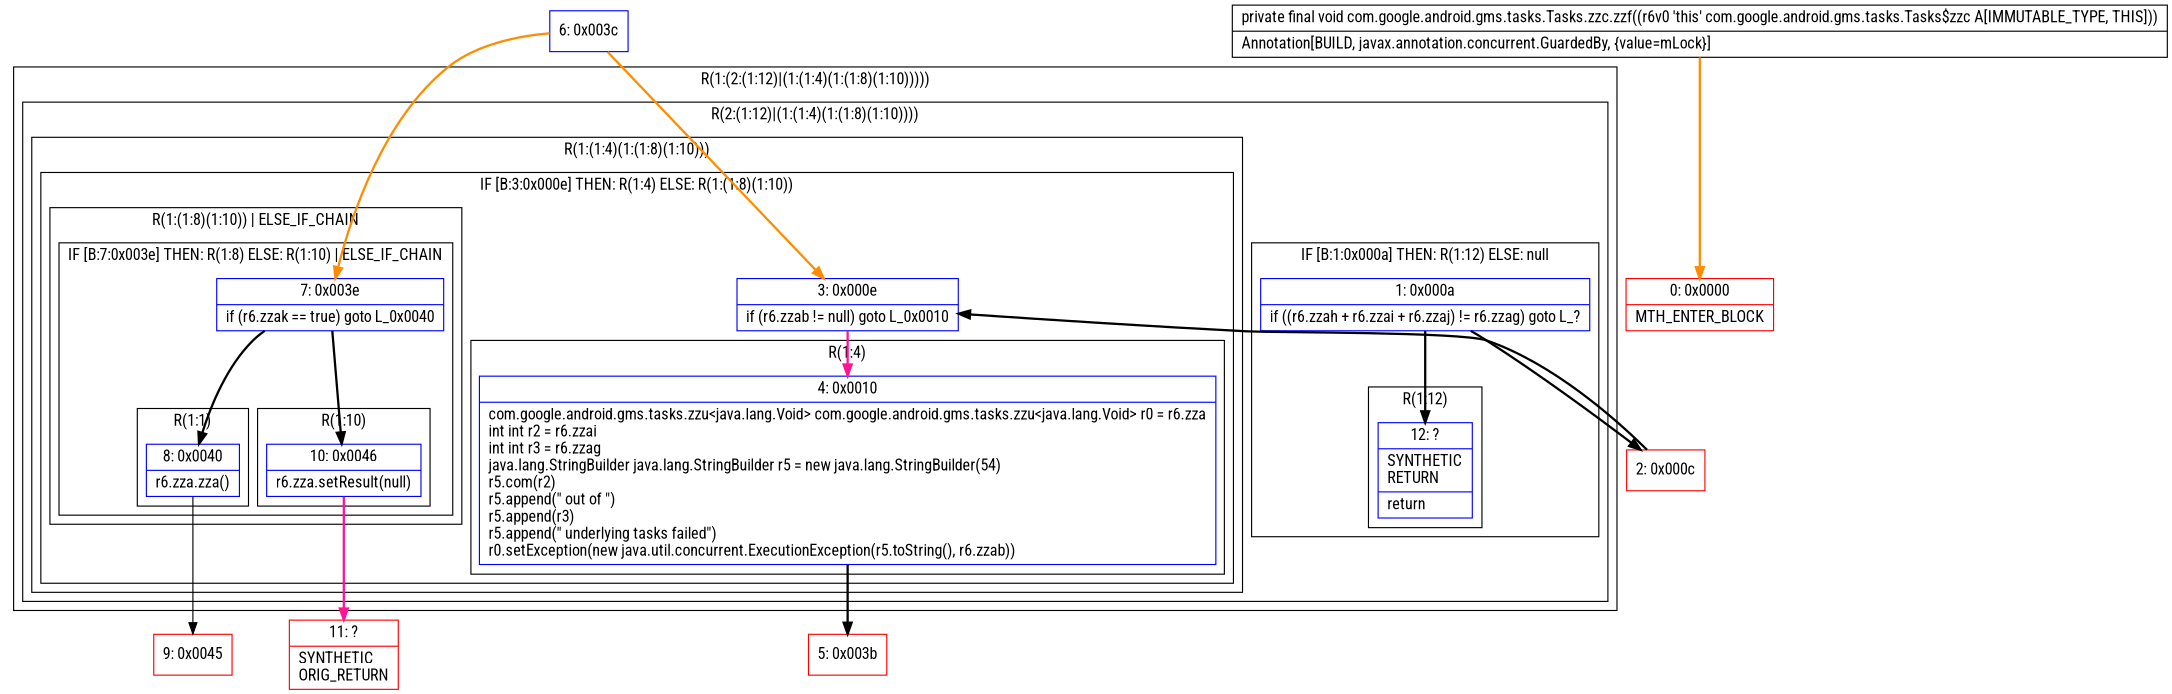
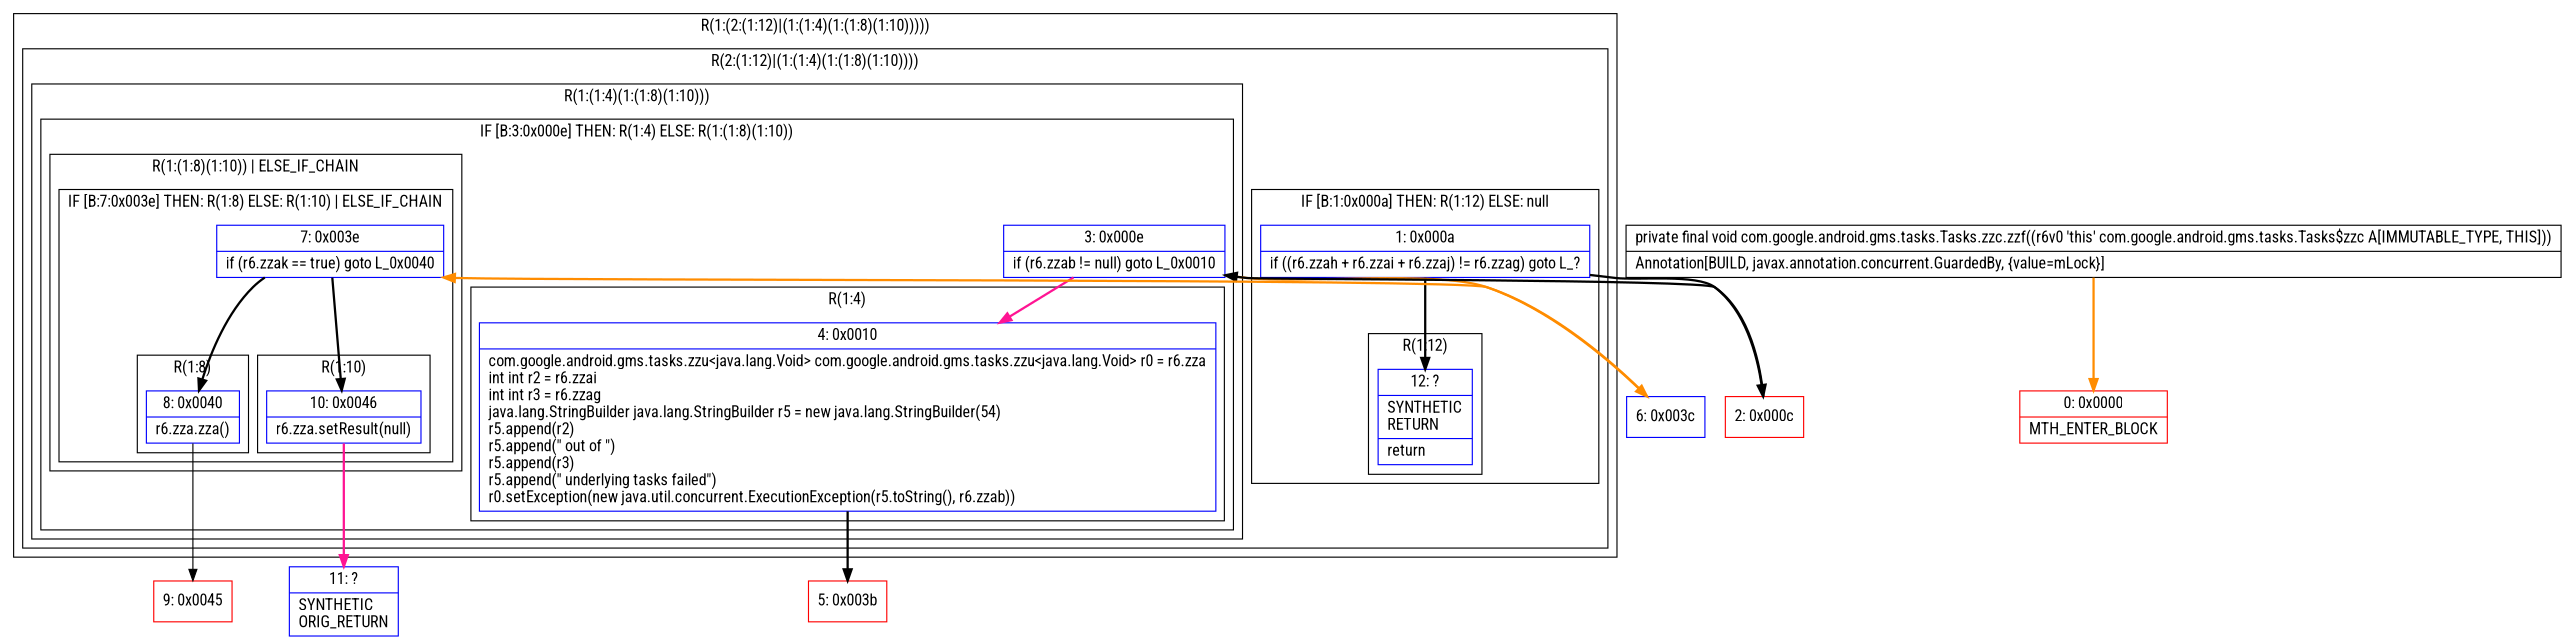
edge "6: 0x003c" -> "3: 0x000e": reversed
cluster "R(1:1)": label "R(1:1)" -> "R(1:8)"
node "4: 0x0010": text "r5.com(r2)" -> "r5.append(r2)"
node "11: ?": color red -> blue
